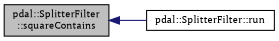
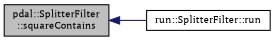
node "pdal::SplitterFilter::run": label "pdal::SplitterFilter::run" -> "run::SplitterFilter::run"
